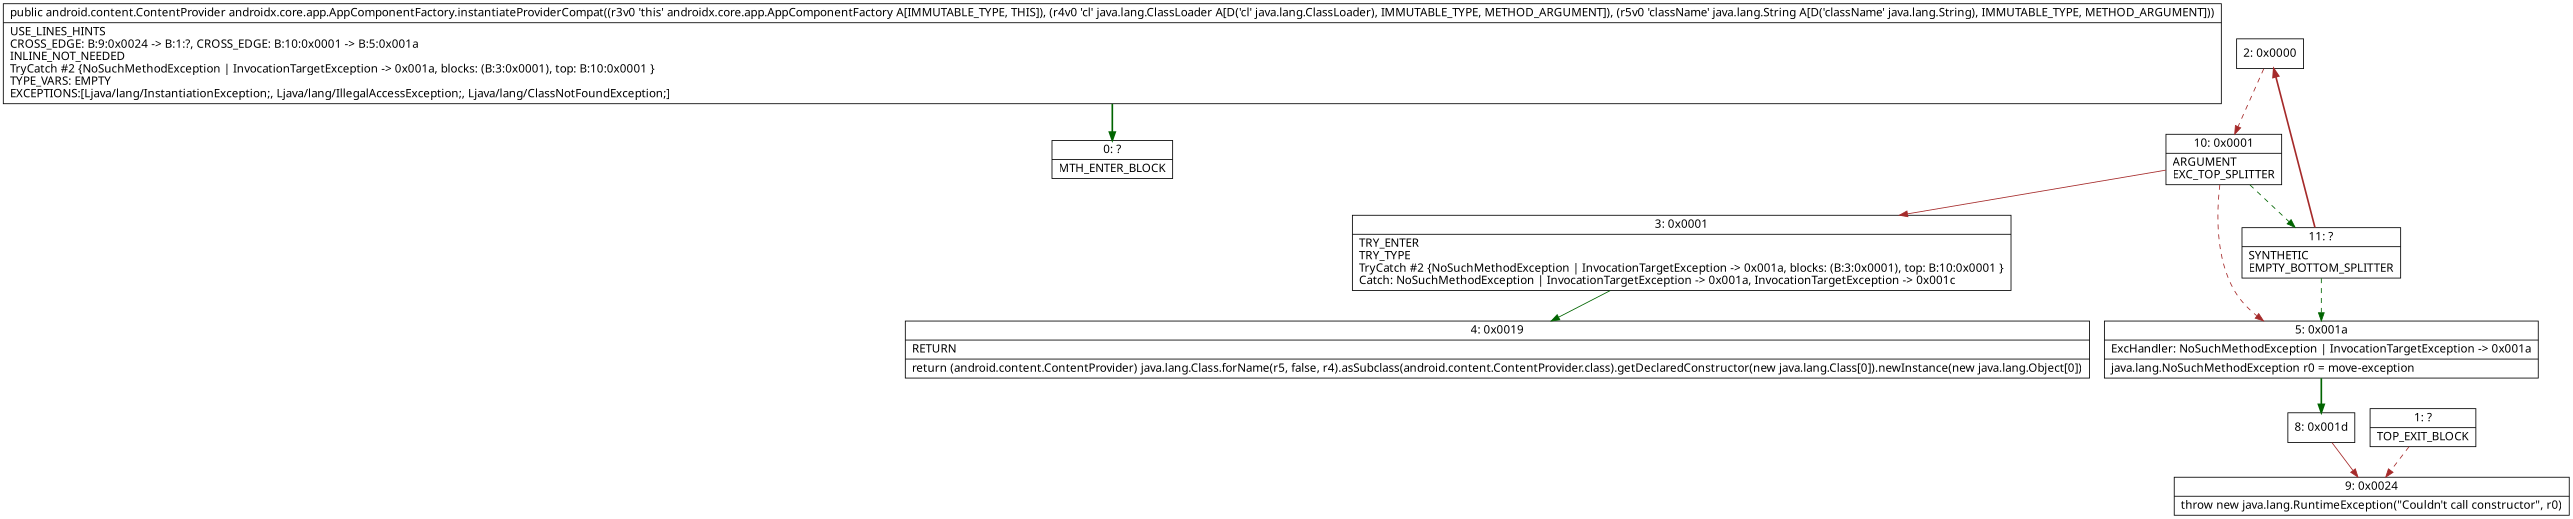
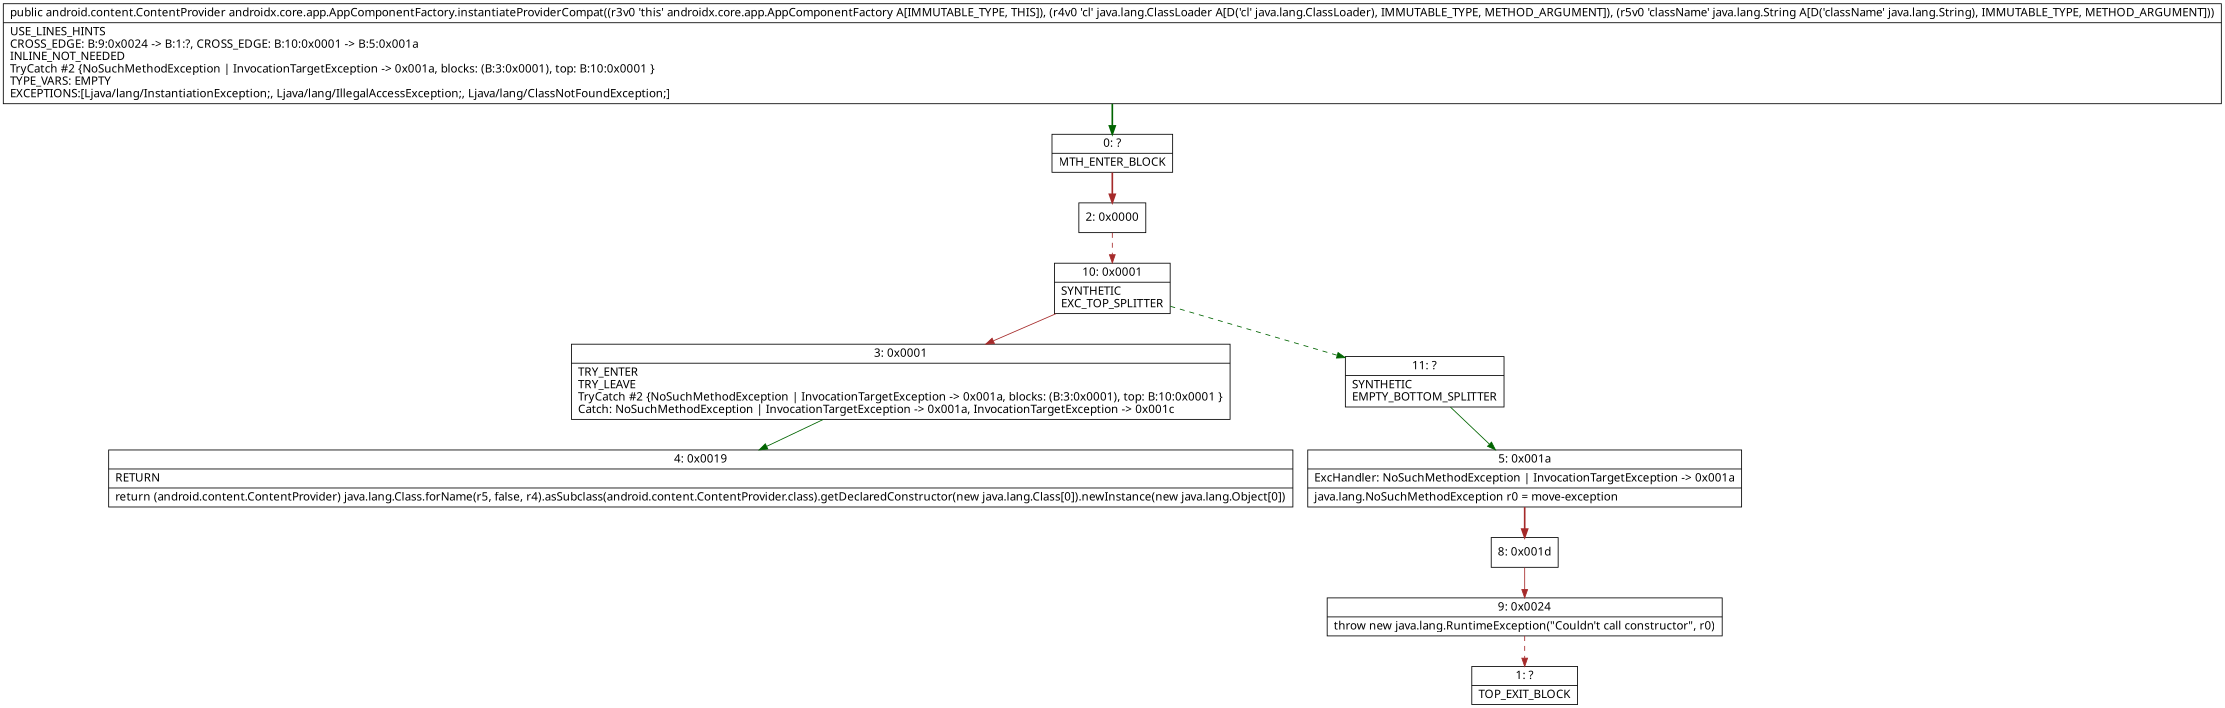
edge "11: ?" -> "2: 0x0000": now "0: ?" -> "2: 0x0000"
node "10: 0x0001": text "ARGUMENT" -> "SYNTHETIC"
node "3: 0x0001": text "TRY_TYPE" -> "TRY_LEAVE"
edge "10: 0x0001" -> "5: 0x001a": removed
edge "11: ?" -> "5: 0x001a": style dashed -> solid
edge "5: 0x001a" -> "8: 0x001d": color darkgreen -> brown
edge "1: ?" -> "9: 0x0024": reversed
